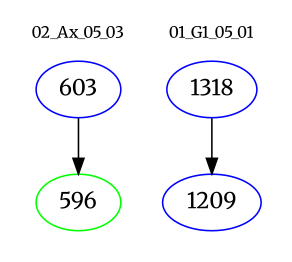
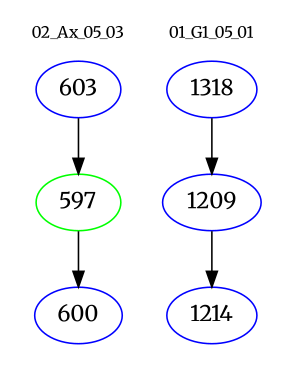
node "596": label "596" -> "597"
node "600": added
node "1214": added
